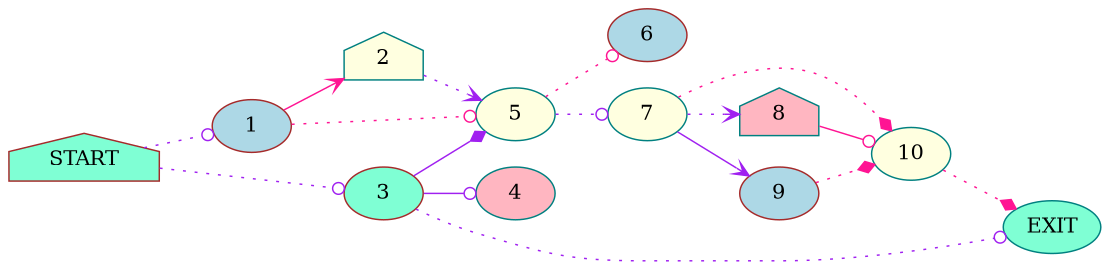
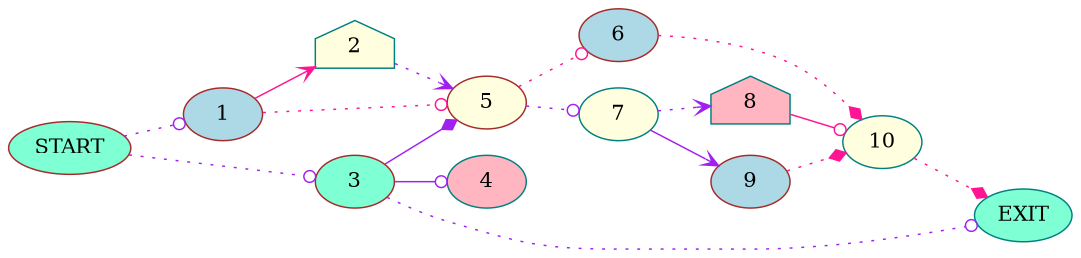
edge "7" -> "10": now "6" -> "10"
node "5": color teal -> brown
node "START": shape house -> ellipse
